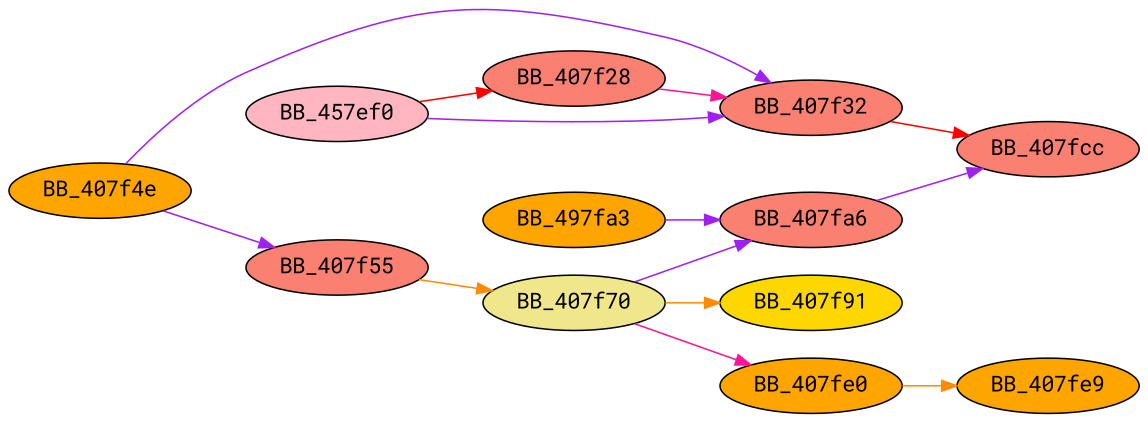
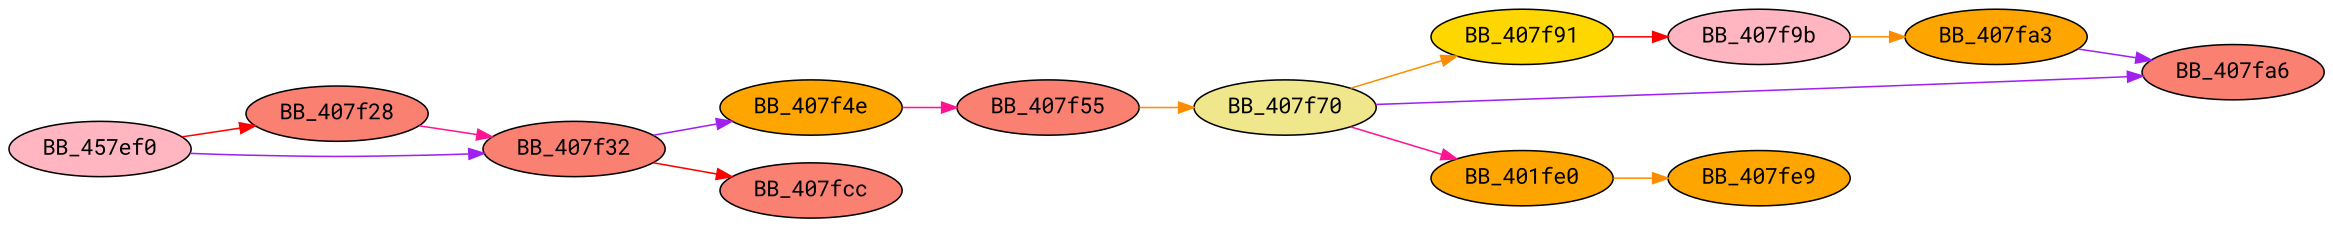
edge "BB_407f4e" -> "BB_407f32": reversed
node "BB_407f9b": added
edge "BB_407fa6" -> "BB_407fcc": removed
node "BB_497fa3": label "BB_497fa3" -> "BB_407fa3"
edge "BB_407f4e" -> "BB_407f55": color purple -> deeppink
node "BB_407fe0": label "BB_407fe0" -> "BB_401fe0"
